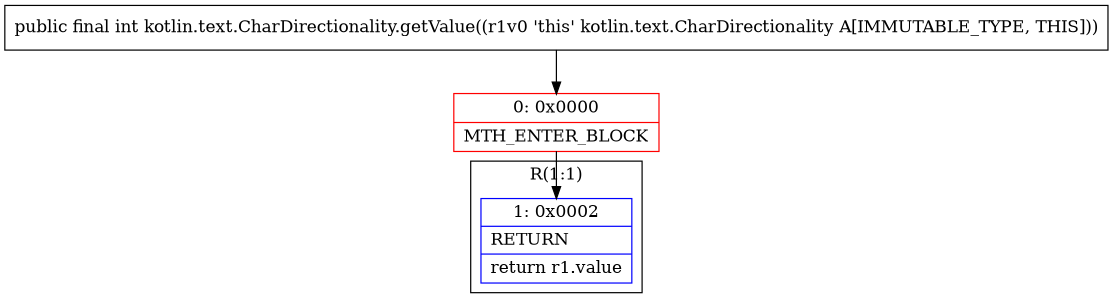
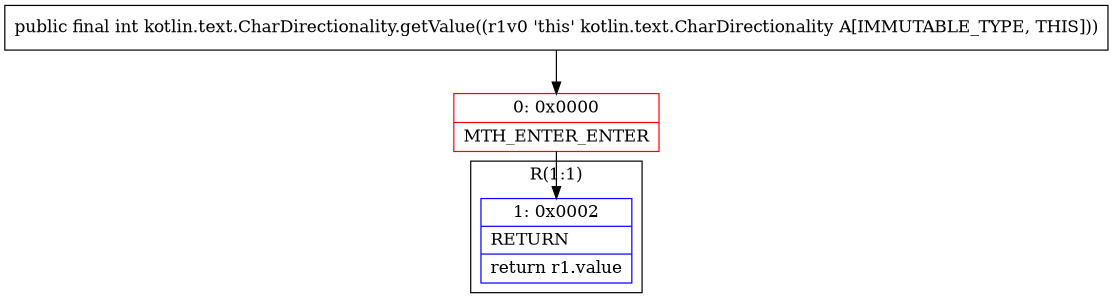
node "0: 0x0000": text "MTH_ENTER_BLOCK" -> "MTH_ENTER_ENTER"
